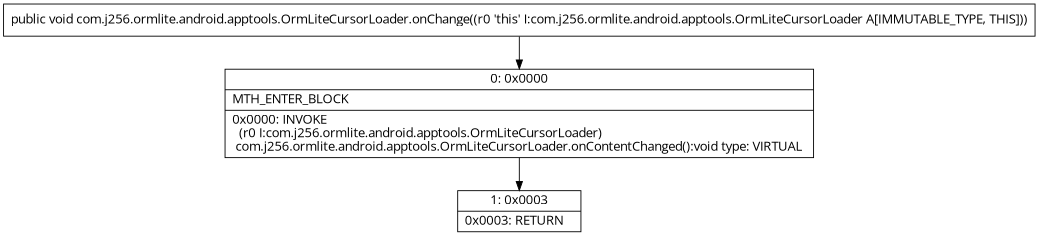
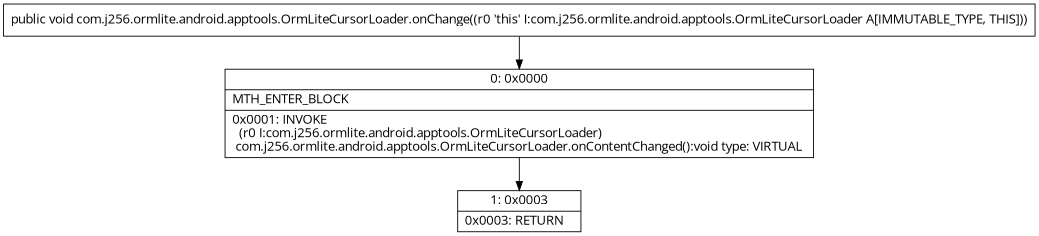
node "0: 0x0000": text "0x0000: INVOKE" -> "0x0001: INVOKE"
